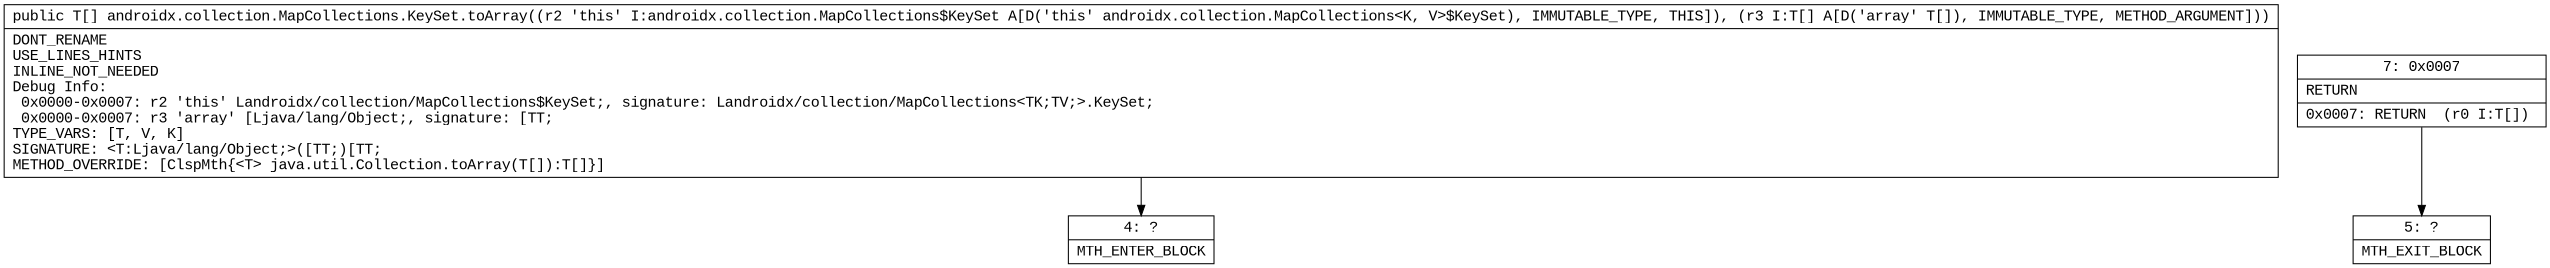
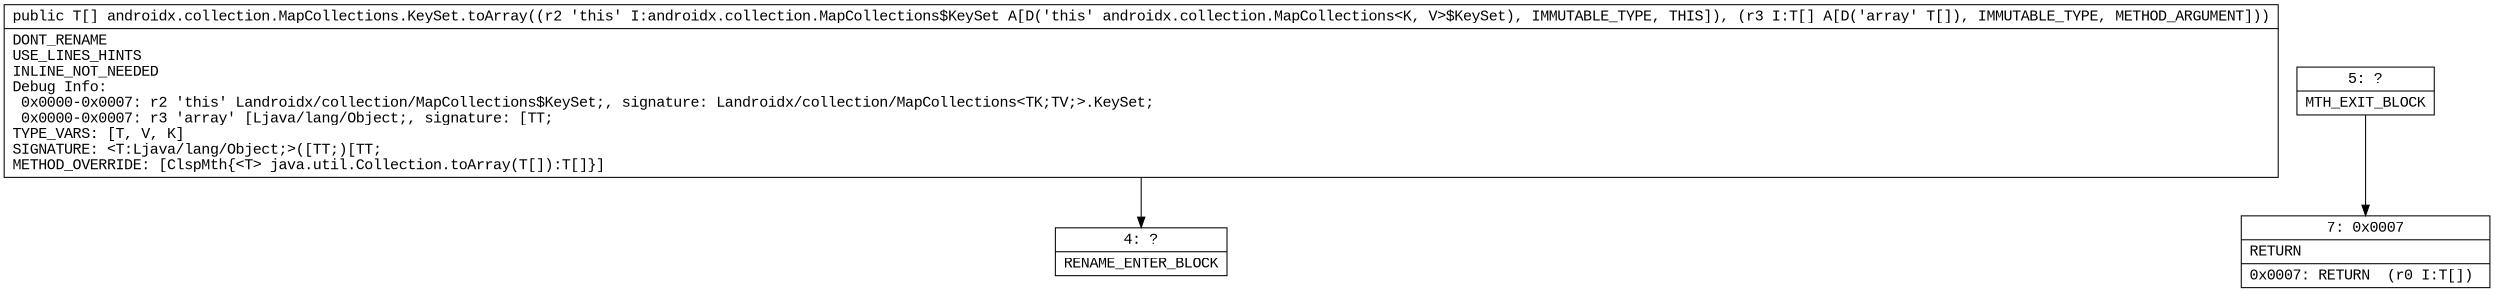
edge "7: 0x0007" -> "5: ?": reversed
node "4: ?": text "MTH_ENTER_BLOCK" -> "RENAME_ENTER_BLOCK"
